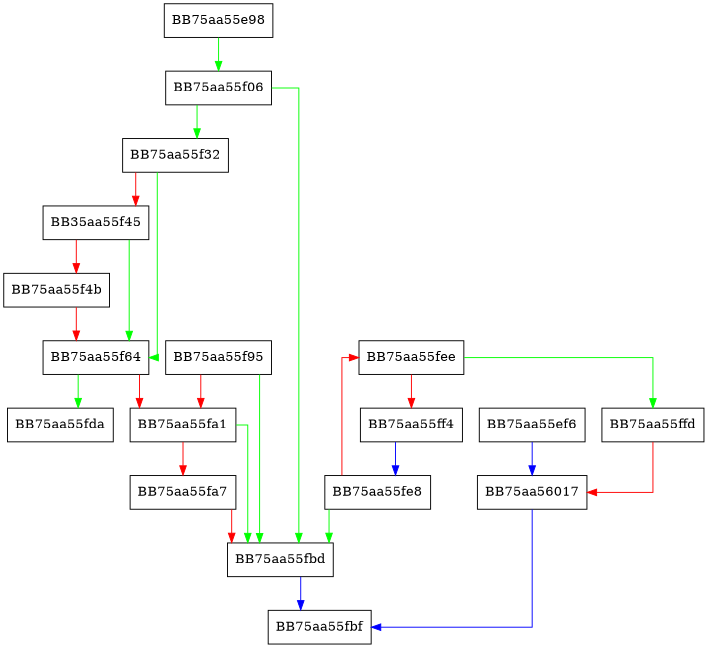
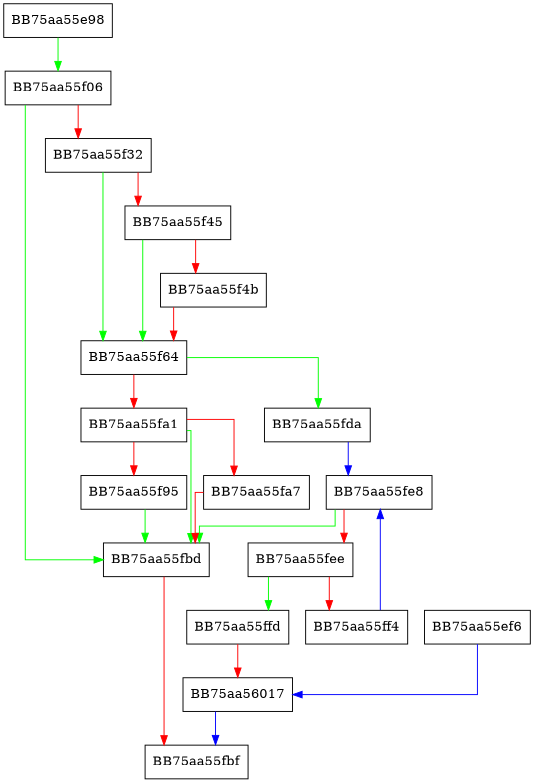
edge "BB75aa55f06" -> "BB75aa55f32": color green -> red
node "BB35aa55f45": label "BB35aa55f45" -> "BB75aa55f45"
edge "BB75aa55f95" -> "BB75aa55fa1": reversed
edge "BB75aa55fda" -> "BB75aa55fe8": added
edge "BB75aa55fbd" -> "BB75aa55fbf": color blue -> red
